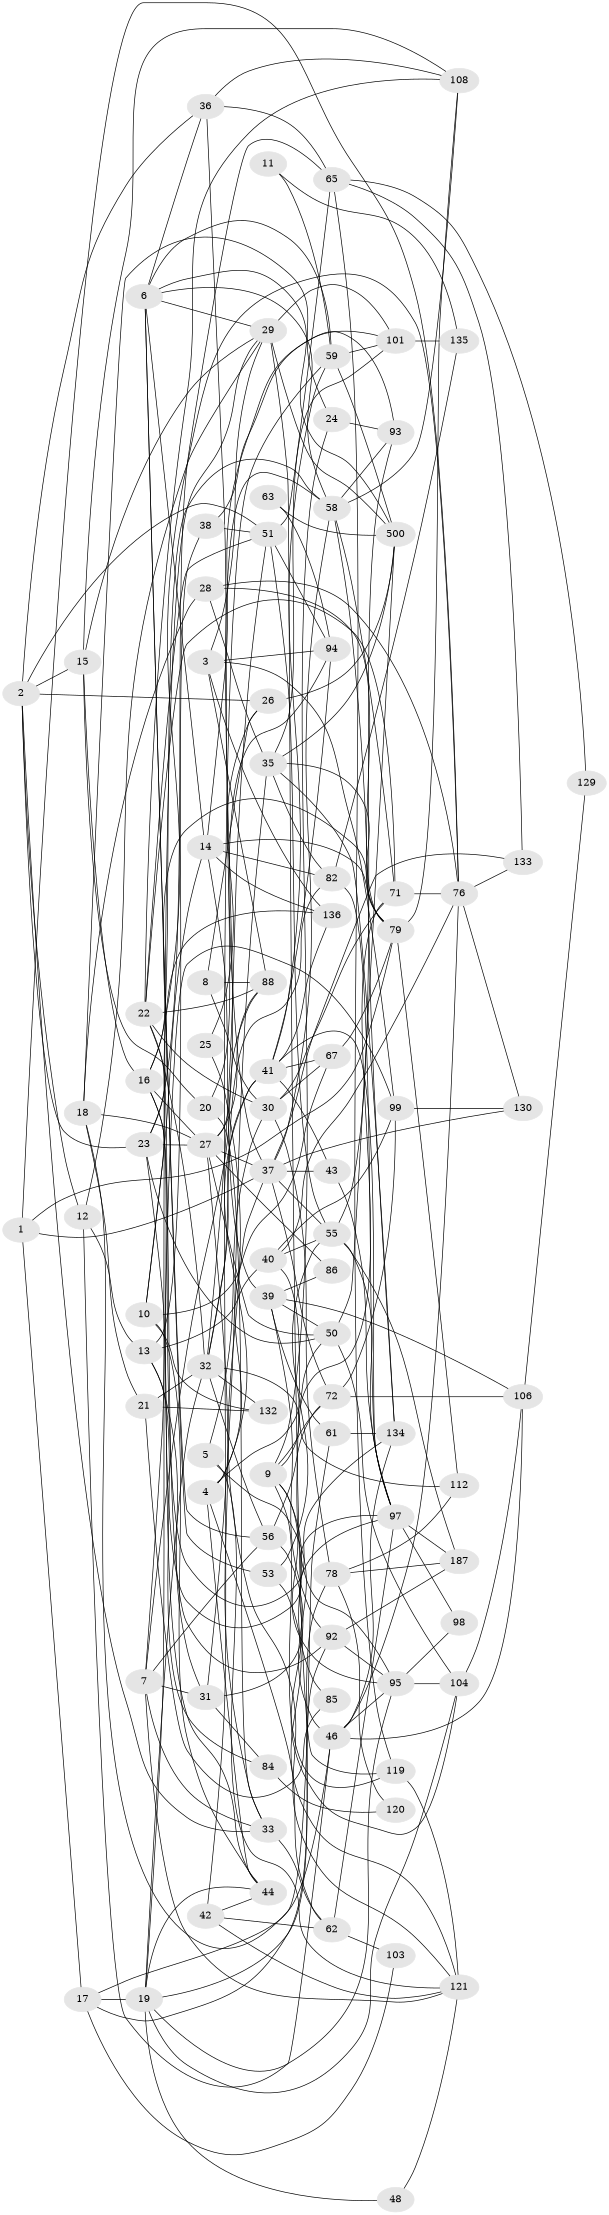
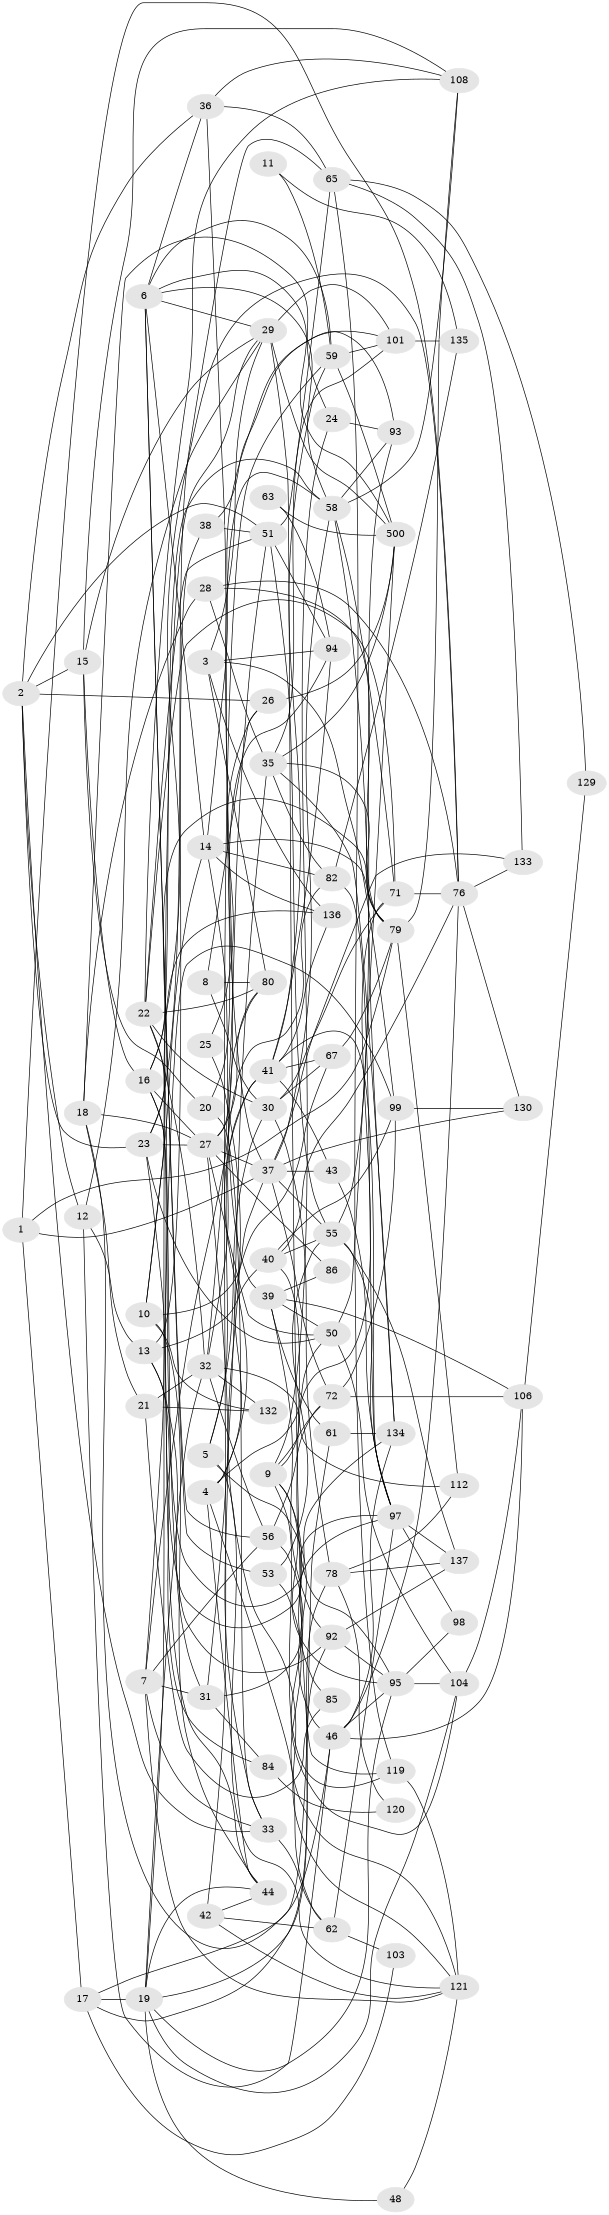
node "88": label "88" -> "80"
edge "82" -- "32": now "82" -- "5"
node "187": label "187" -> "137"
